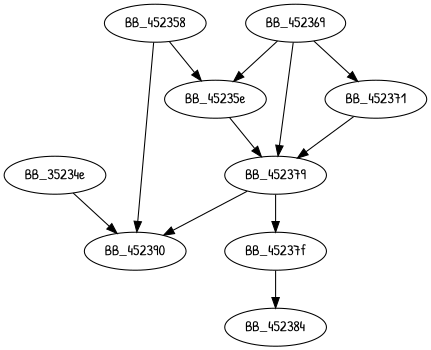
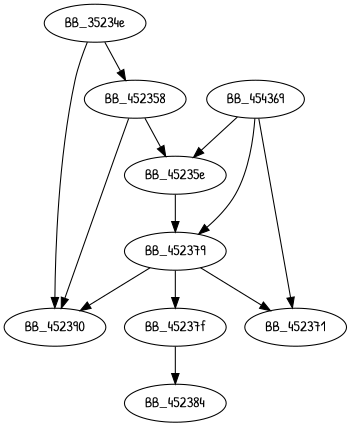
node "BB_452369": label "BB_452369" -> "BB_454369"
edge "BB_35234e" -> "BB_452358": added
edge "BB_452371" -> "BB_452379": reversed
